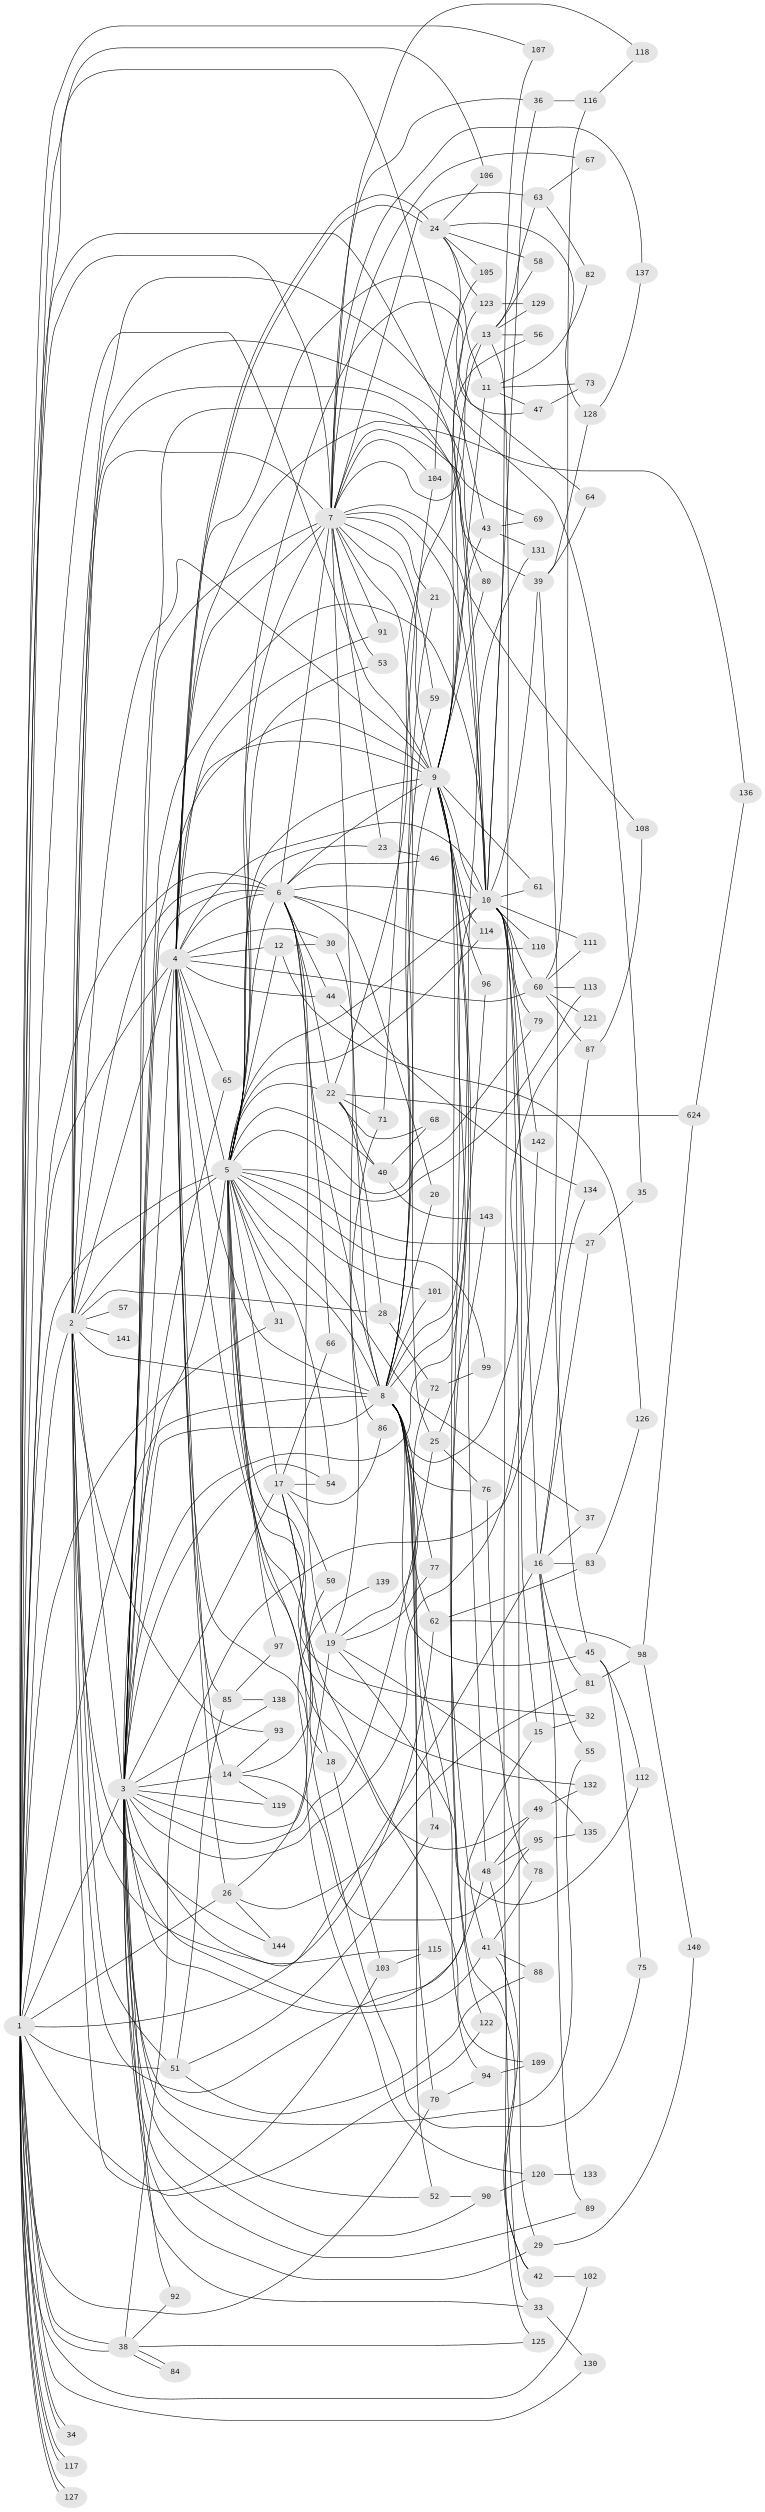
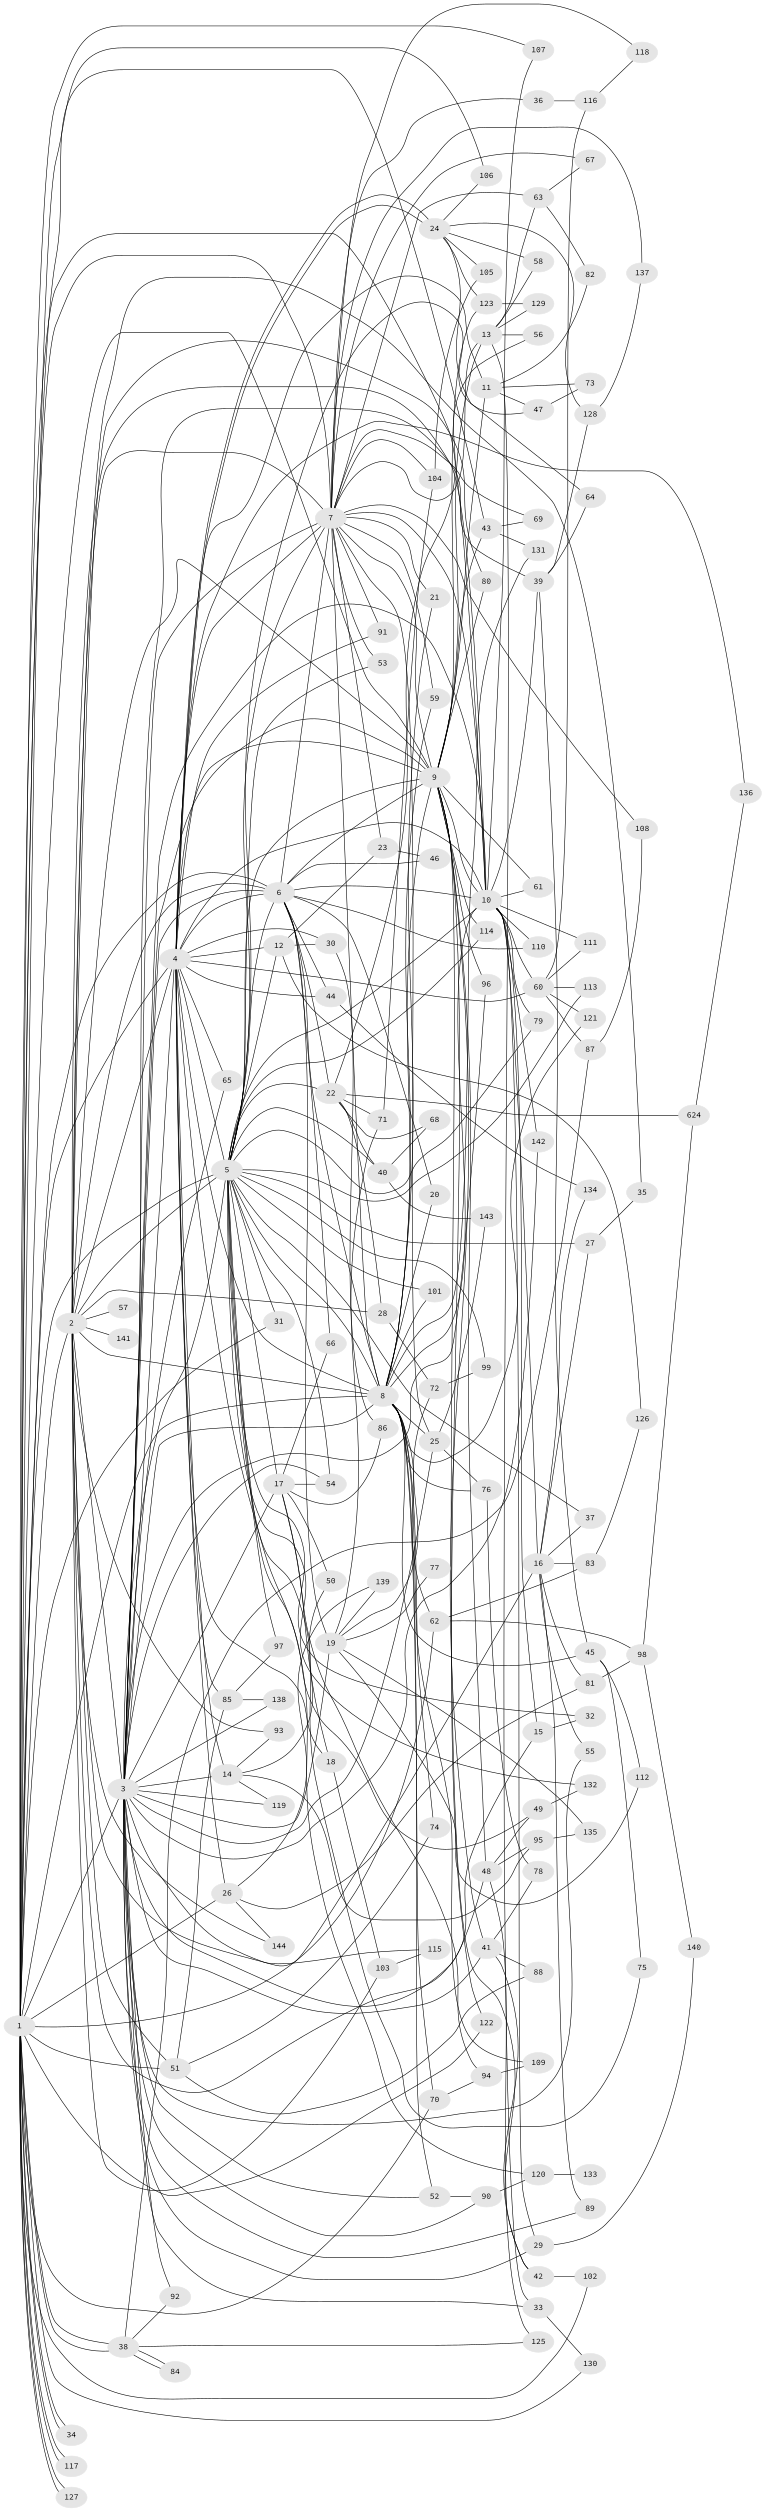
edge "36" -- "10": removed
edge "23" -- "5": now "23" -- "12"
edge "8" -- "77": now "8" -- "25"
edge "139" -- "19": added
